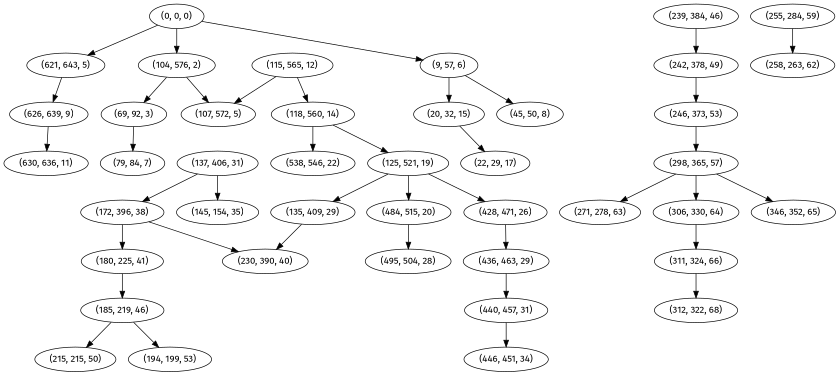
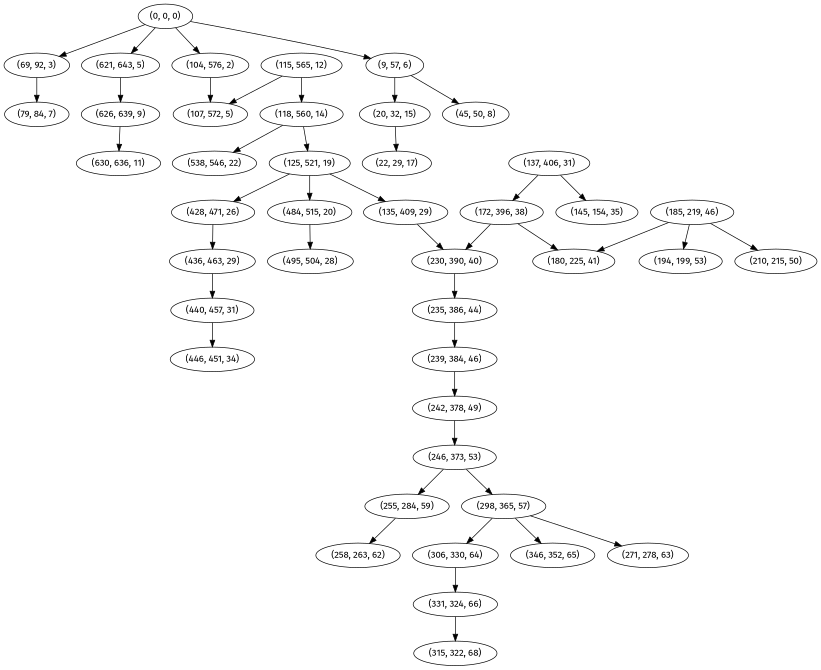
edge "(104, 576, 2)" -> "(69, 92, 3)": now "(0, 0, 0)" -> "(69, 92, 3)"
node "(311, 324, 66)": label "(311, 324, 66)" -> "(331, 324, 66)"
edge "(180, 225, 41)" -> "(185, 219, 46)": reversed
node "(235, 386, 44)": added
node "(312, 322, 68)": label "(312, 322, 68)" -> "(315, 322, 68)"
node "(215, 215, 50)": label "(215, 215, 50)" -> "(210, 215, 50)"
edge "(246, 373, 53)" -> "(255, 284, 59)": added
